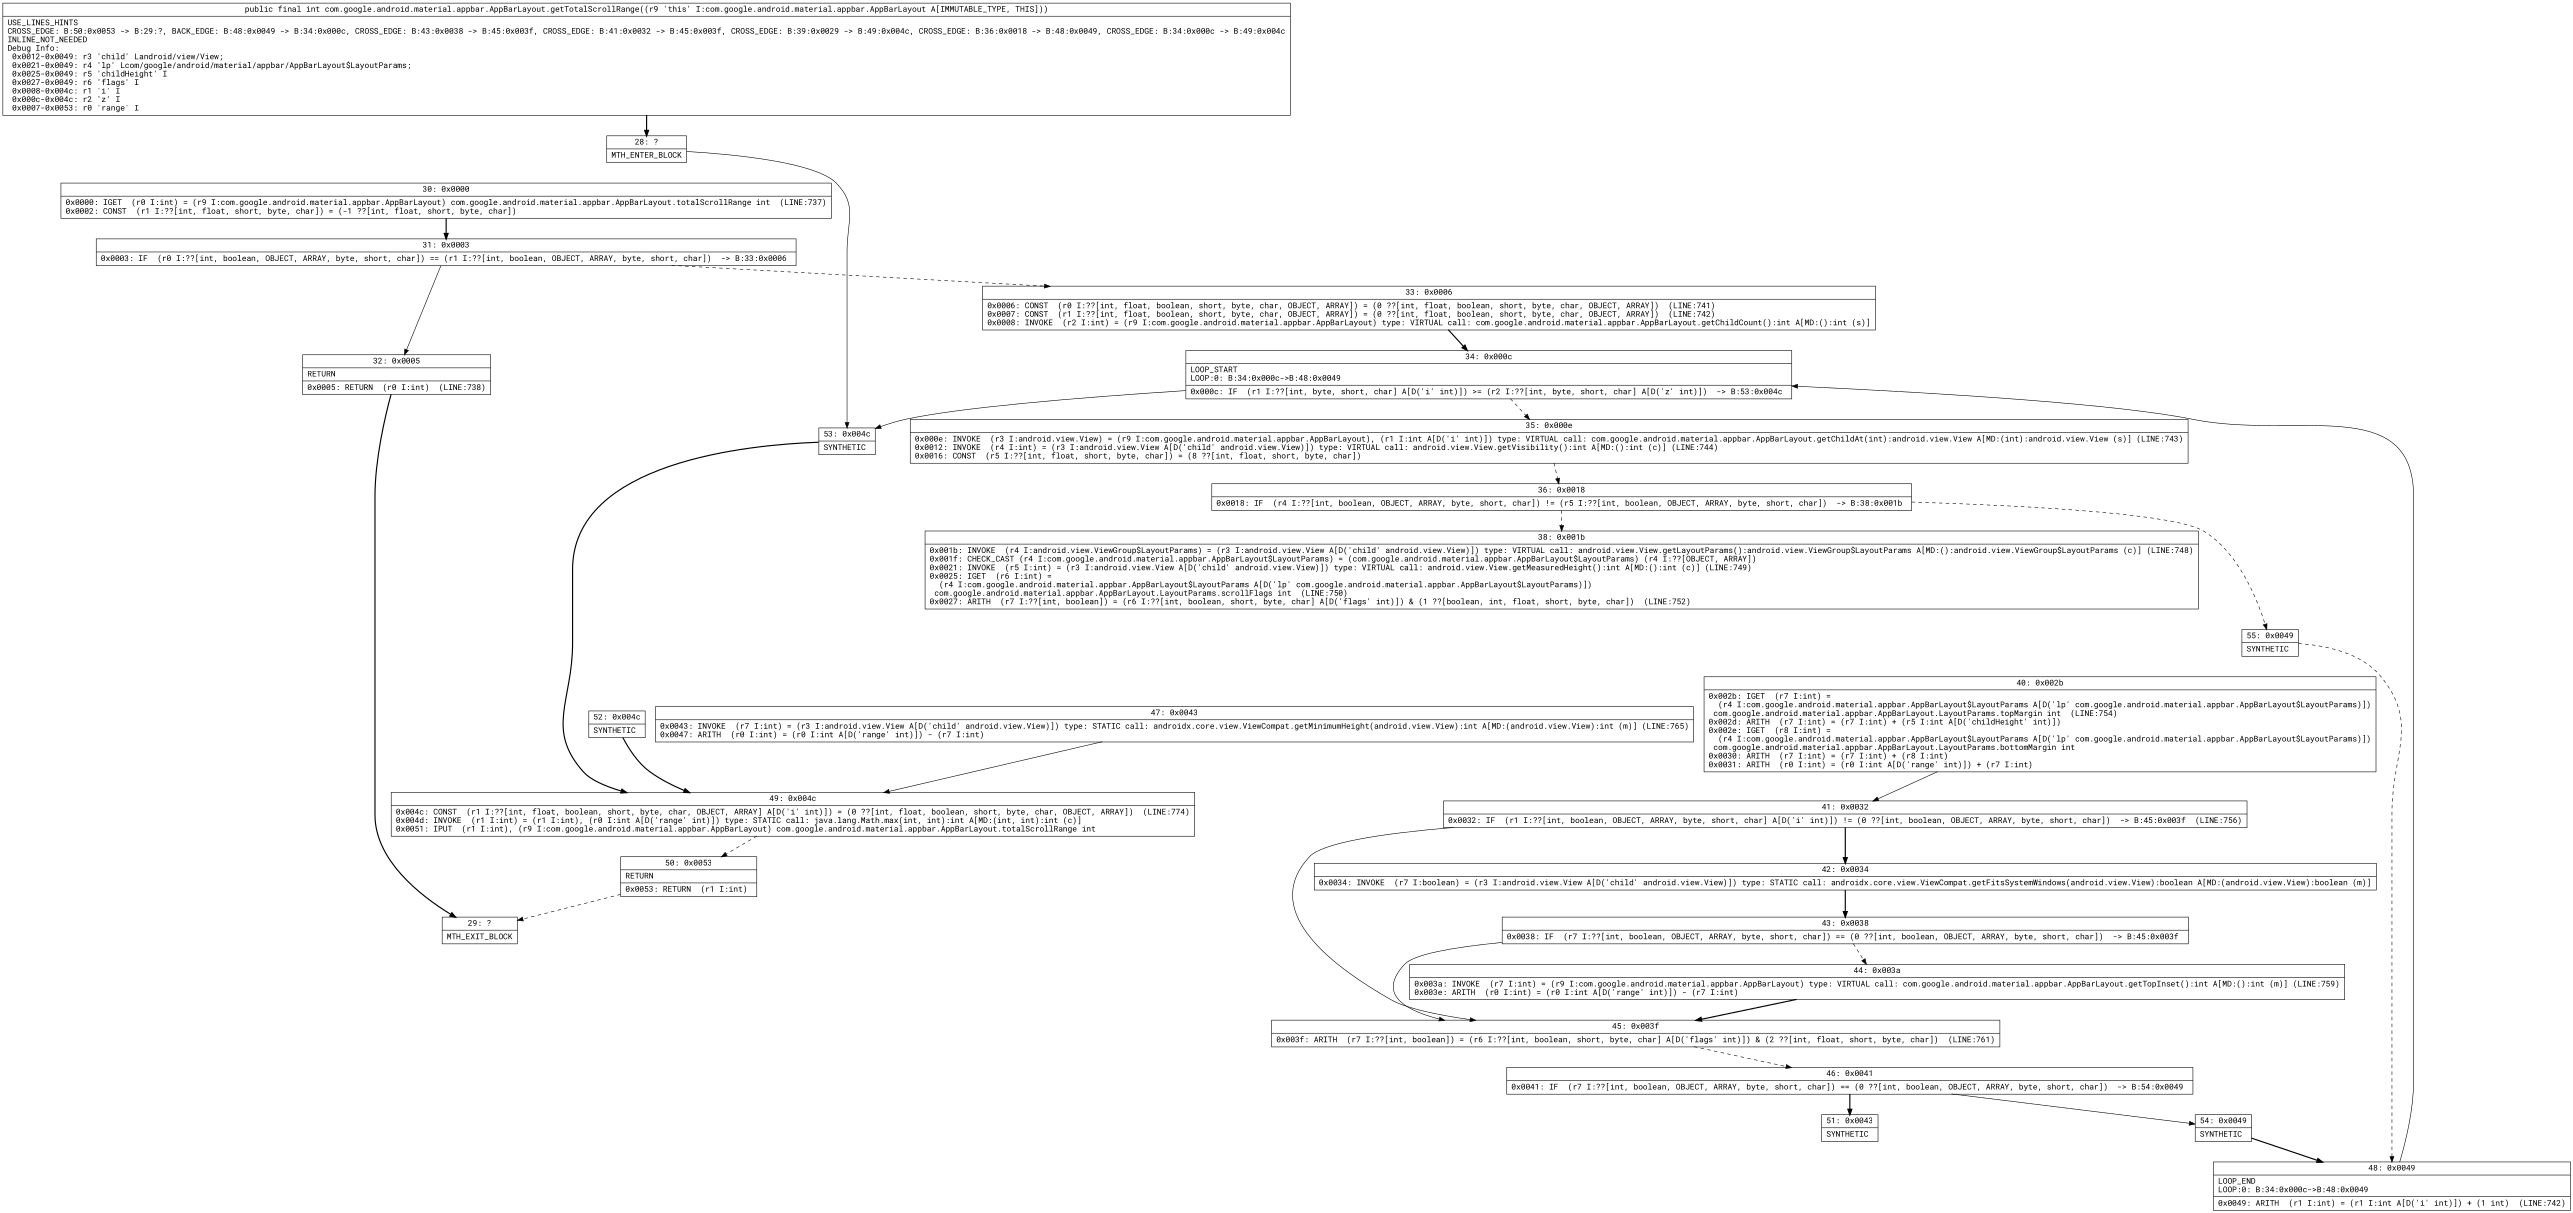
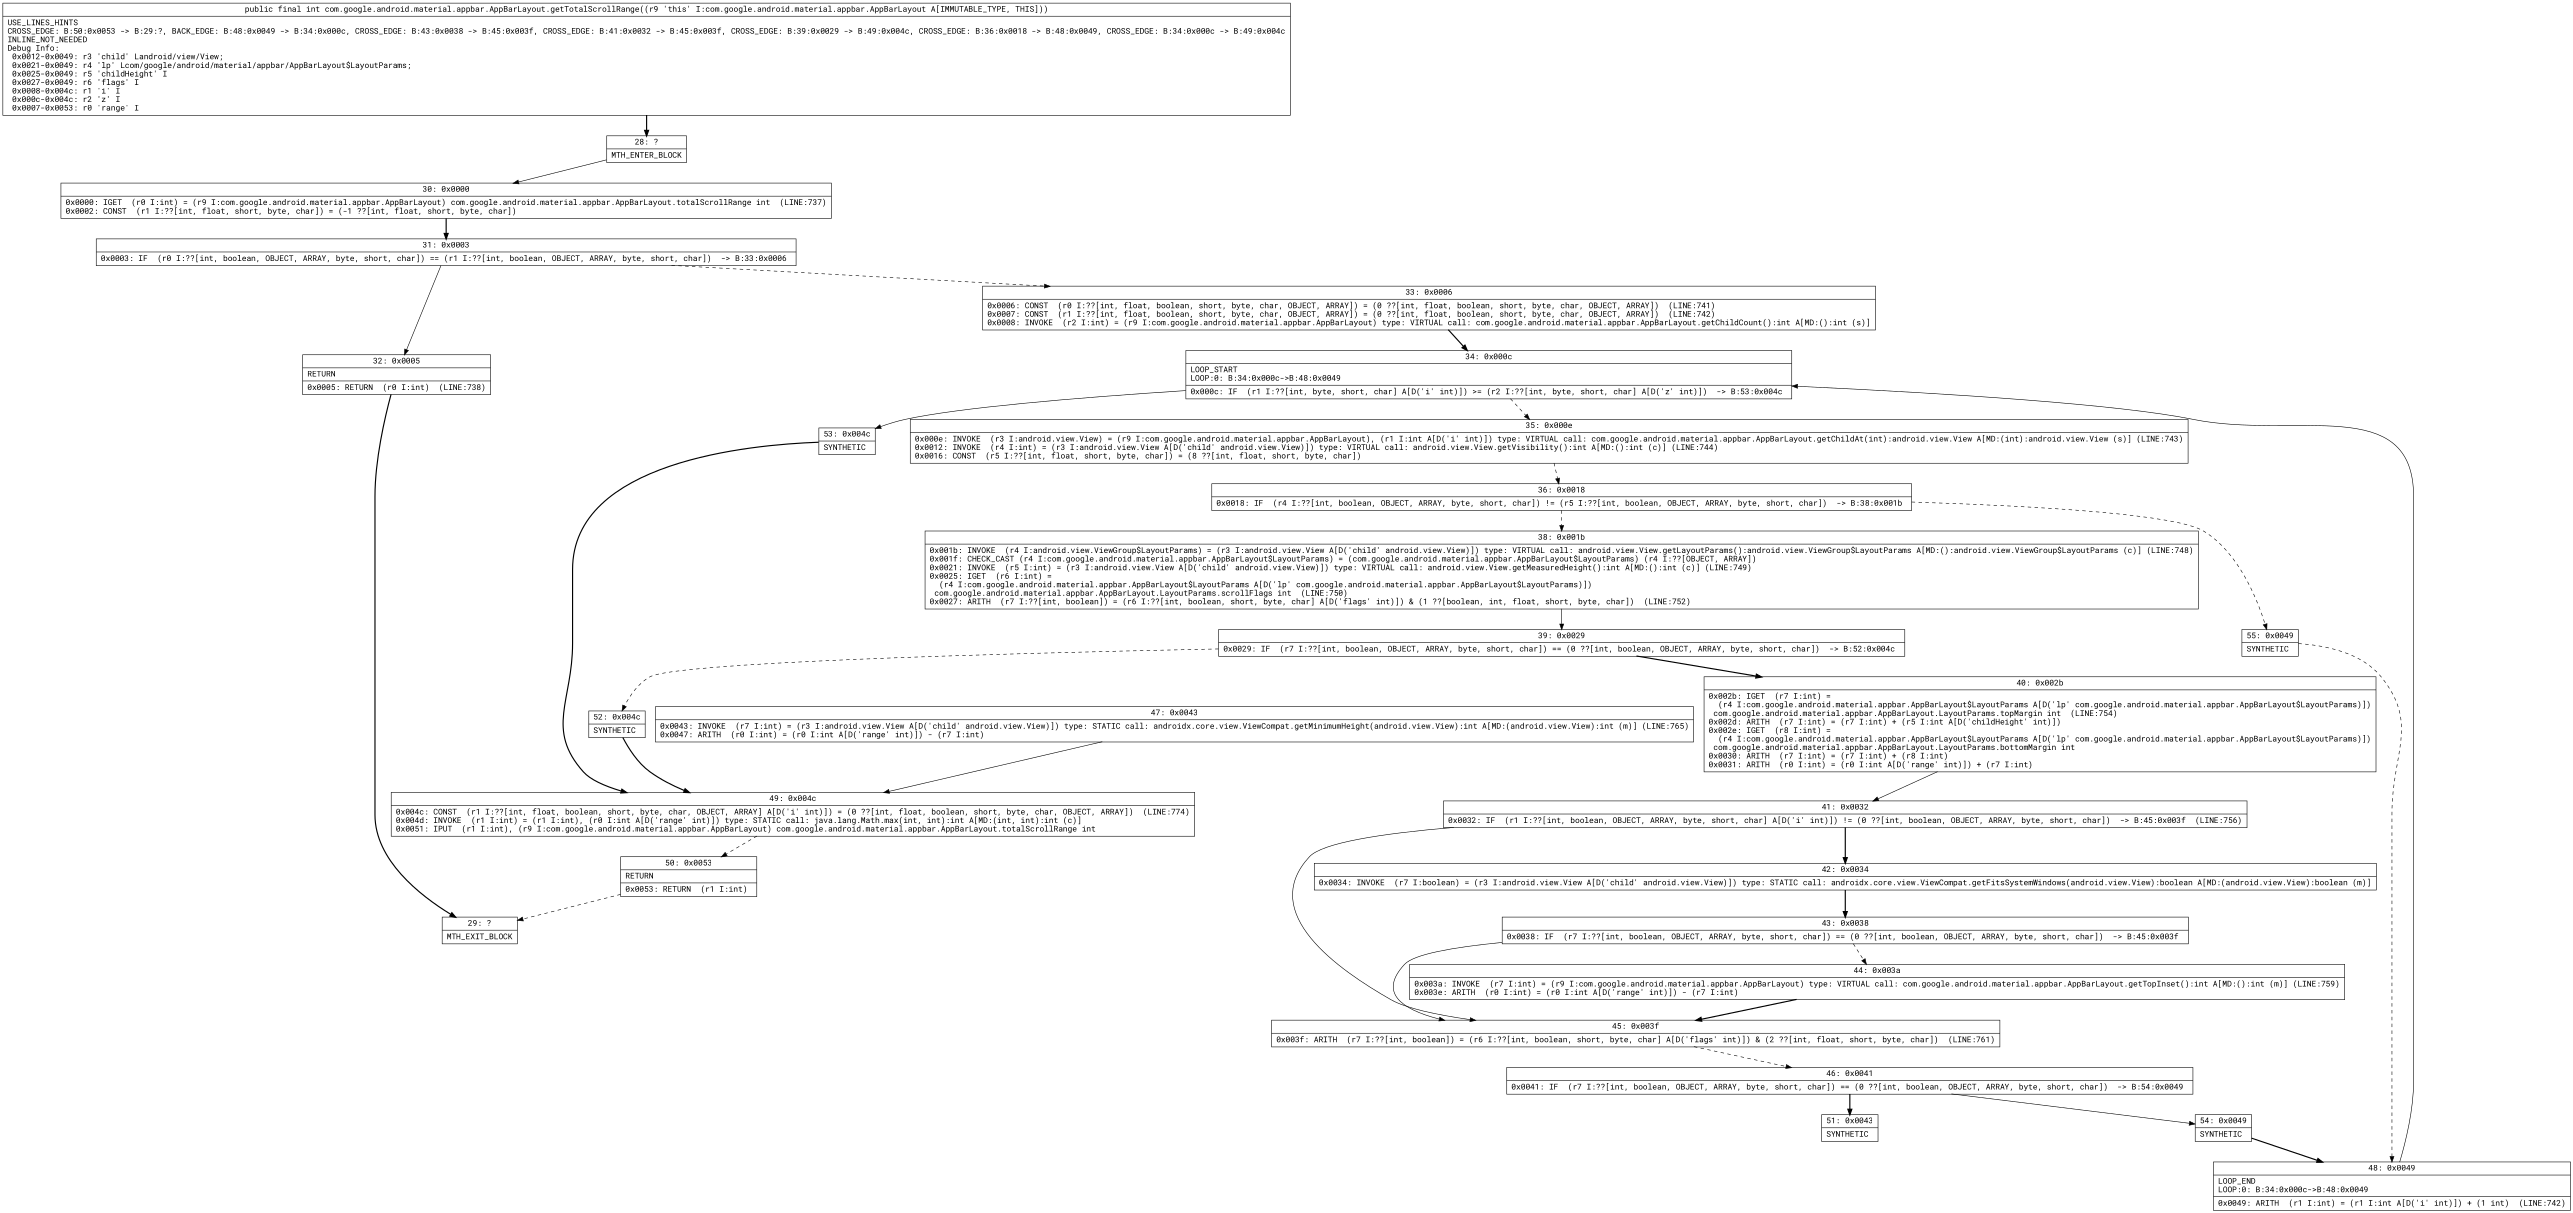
edge "28: ?" -> "53: 0x004c": now "28: ?" -> "30: 0x0000"
node "39: 0x0029": added
